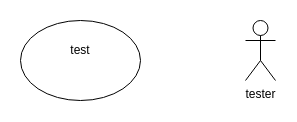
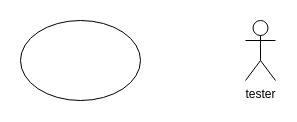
node "test": removed
